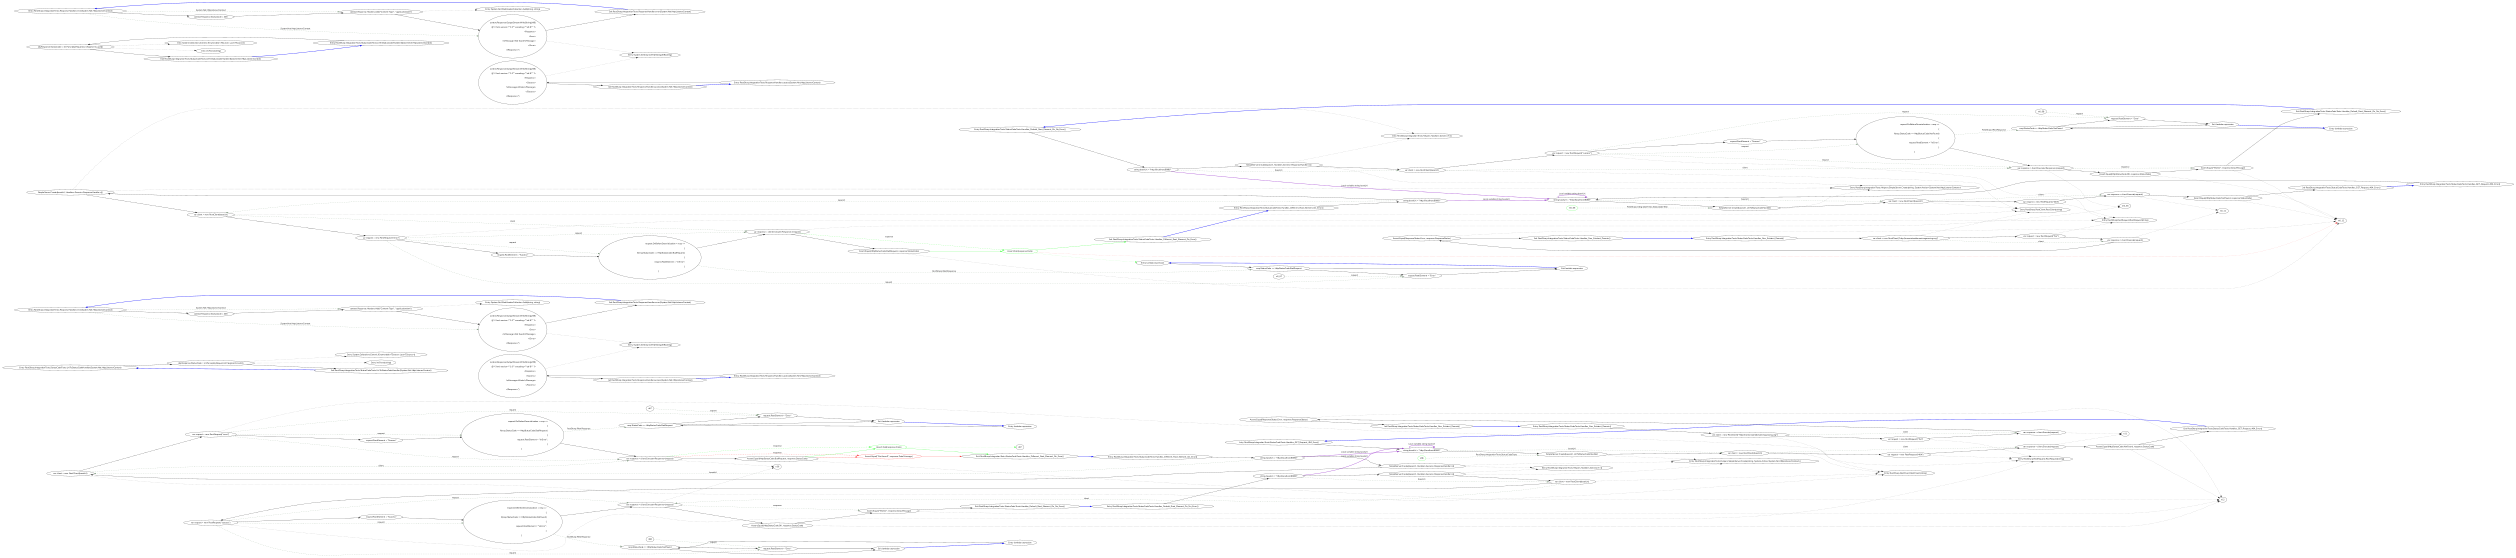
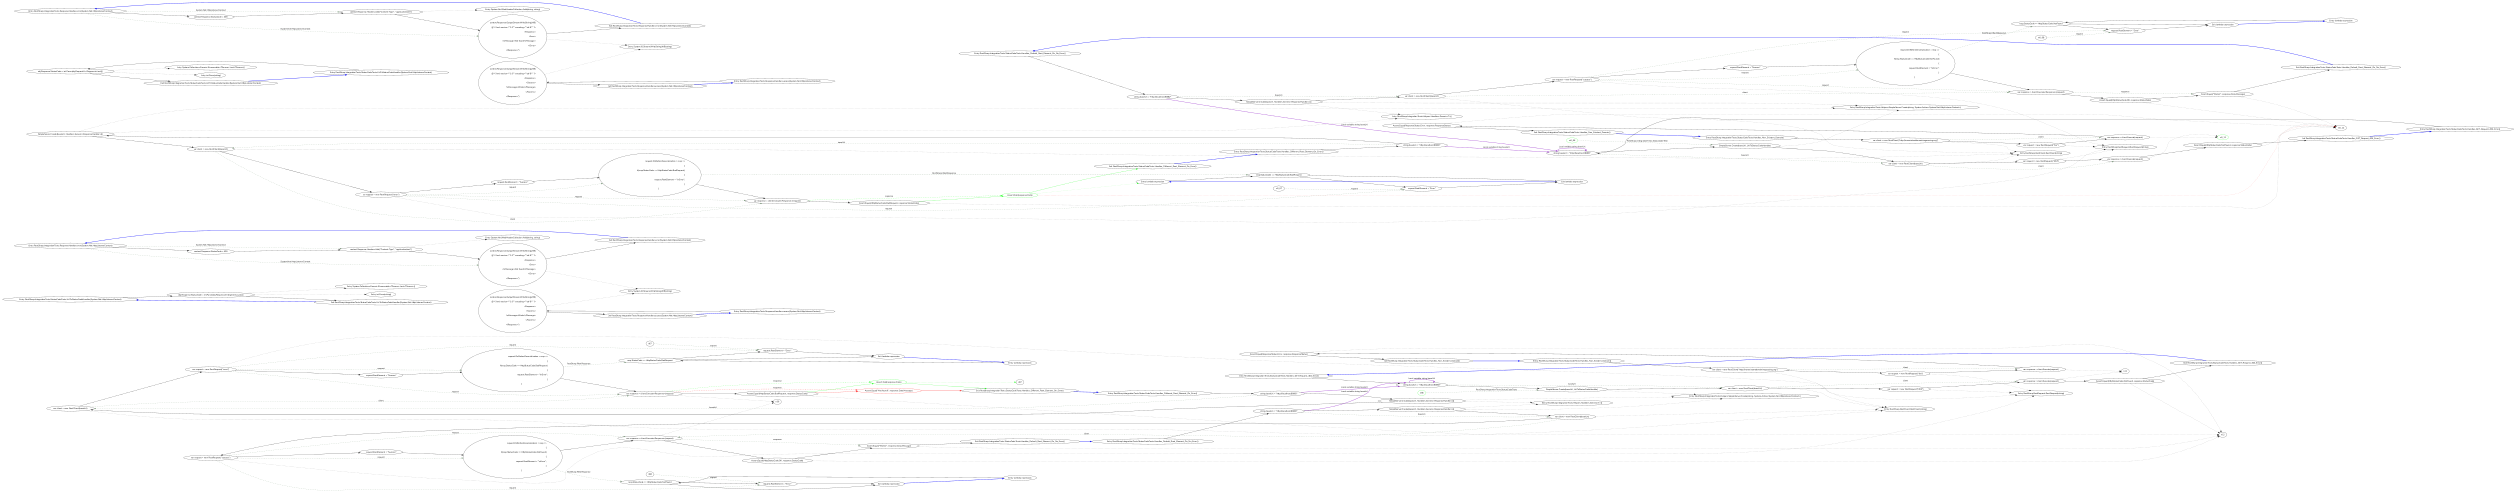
node "m0_36": removed
node "m0_11": color black -> green
